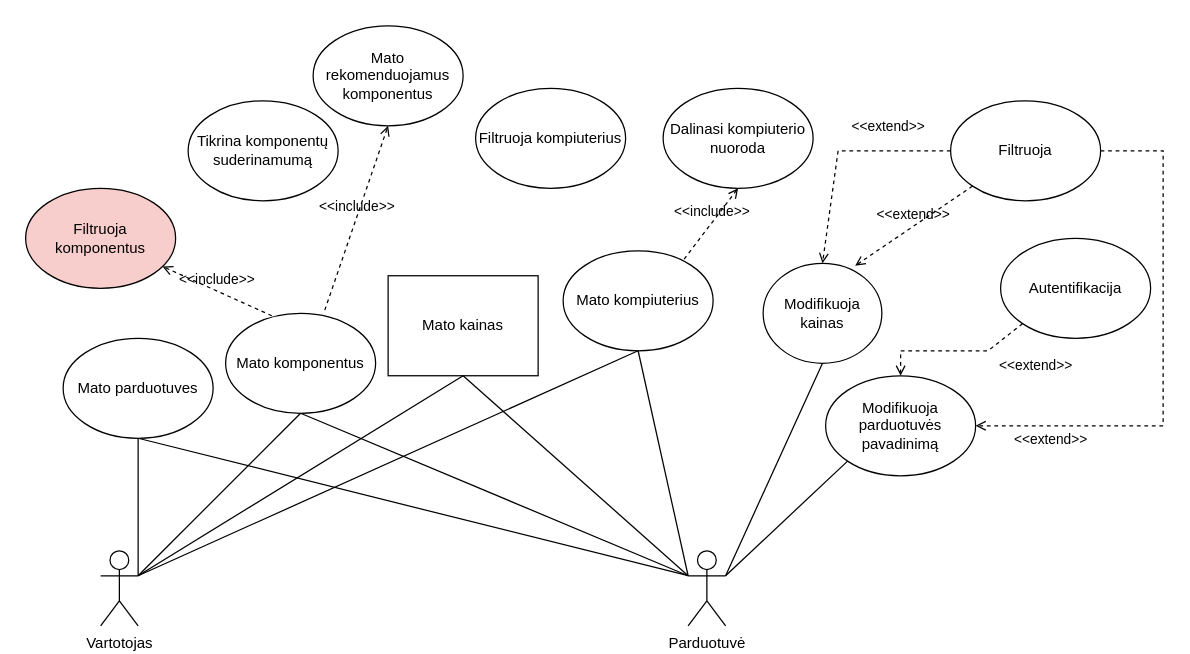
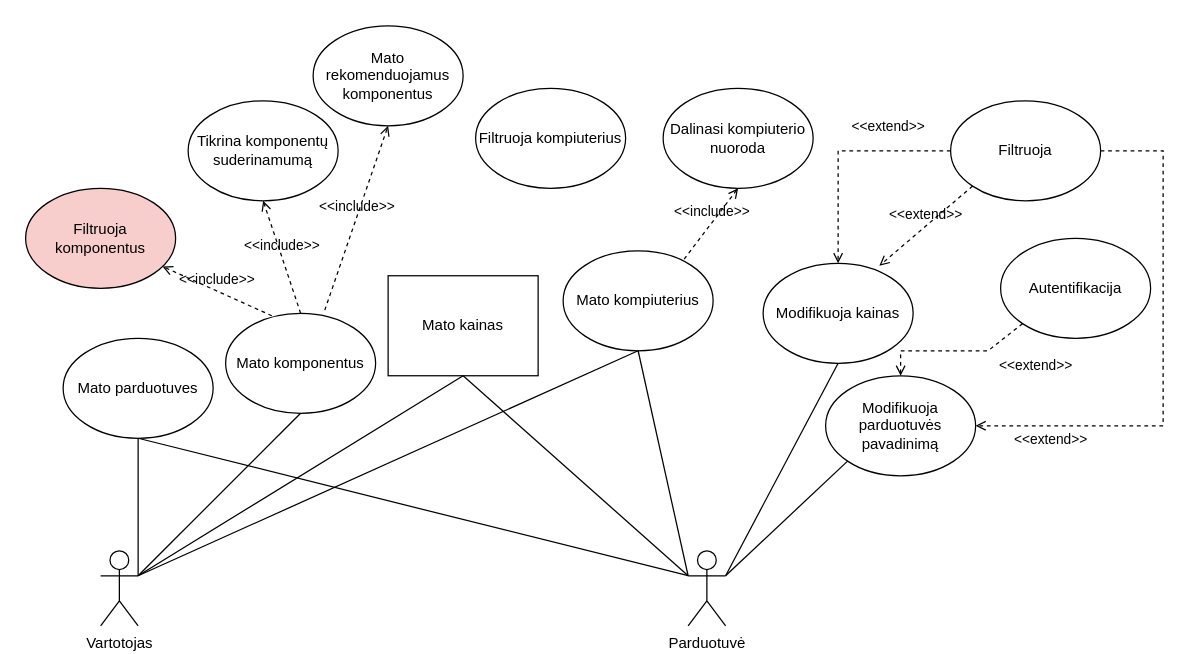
edge "Mato komponentus" -> "Tikrina komponentų suderinamumą": added, label "<<include>>"
node "Modifikuoja kainas": size 119x100 -> 150x100
edge "Mato komponentus" -- "Parduotuvė": removed
